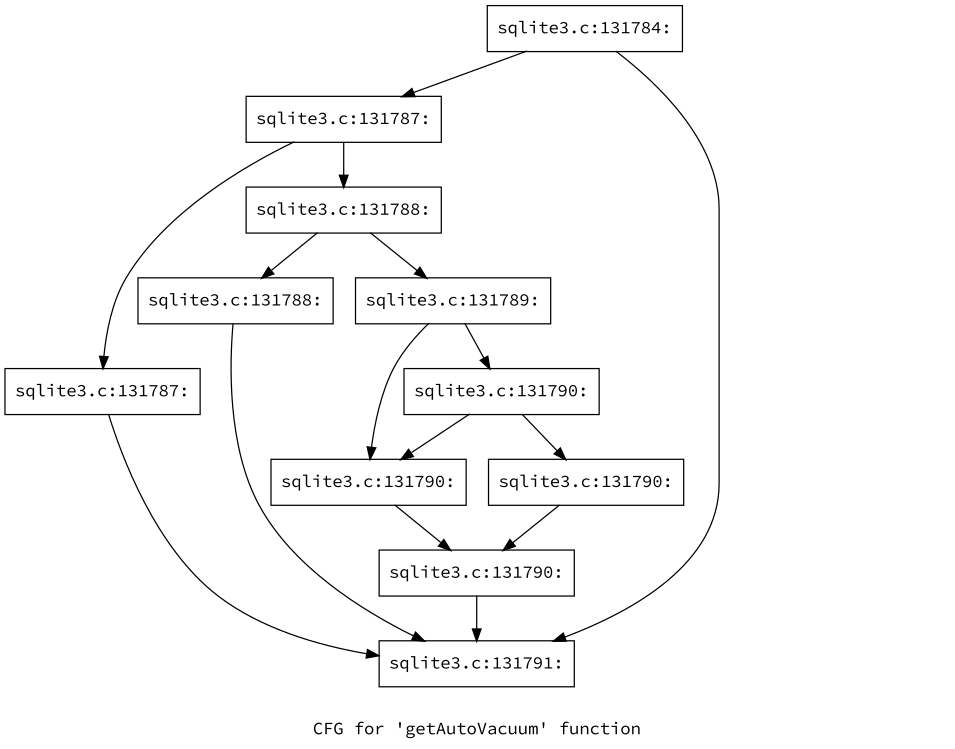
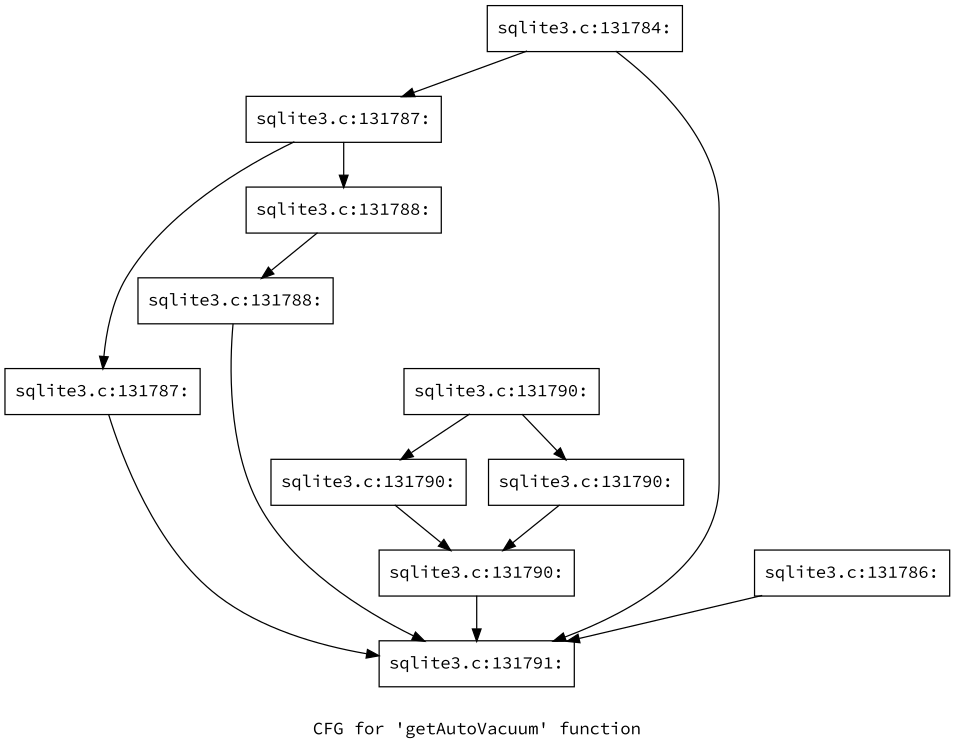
node "sqlite3.c:131789:": removed
node "sqlite3.c:131786:": added
